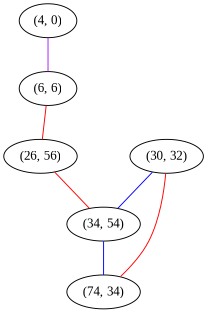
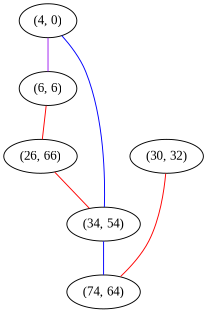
node "(26, 56)": label "(26, 56)" -> "(26, 66)"
edge "(30, 32)" -- "(34, 54)": now "(4, 0)" -- "(34, 54)"
node "(74, 34)": label "(74, 34)" -> "(74, 64)"
